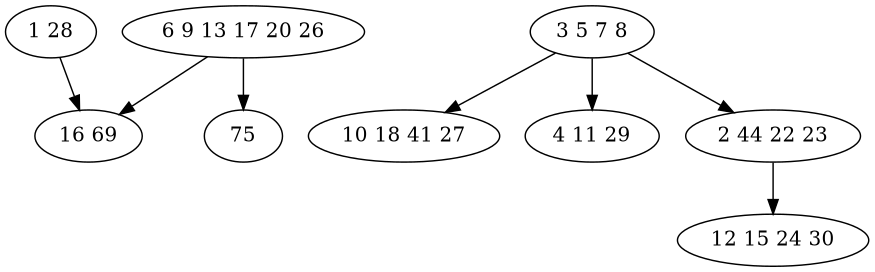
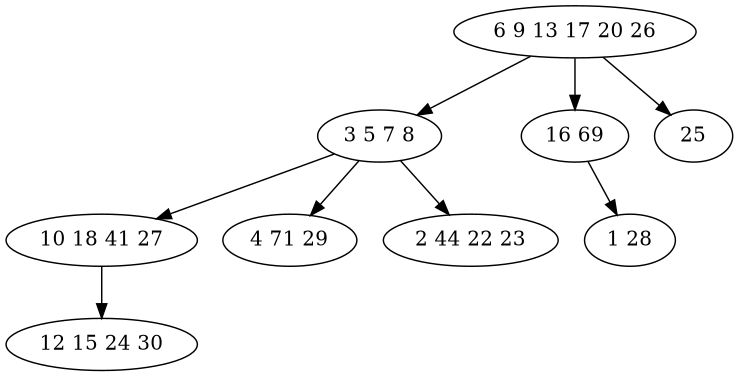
edge "1 28" -> "16 69": reversed
edge "6 9 13 17 20 26" -> "3 5 7 8": added
node "75": label "75" -> "25"
node "4 11 29": label "4 11 29" -> "4 71 29"
edge "2 44 22 23" -> "12 15 24 30": now "10 18 41 27" -> "12 15 24 30"
